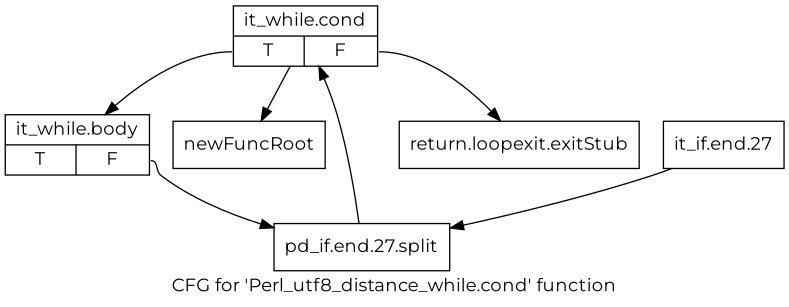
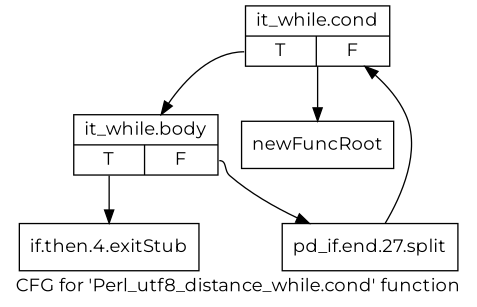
node "return.loopexit.exitStub": removed
node "it_if.end.27": removed
node "if.then.4.exitStub": added
